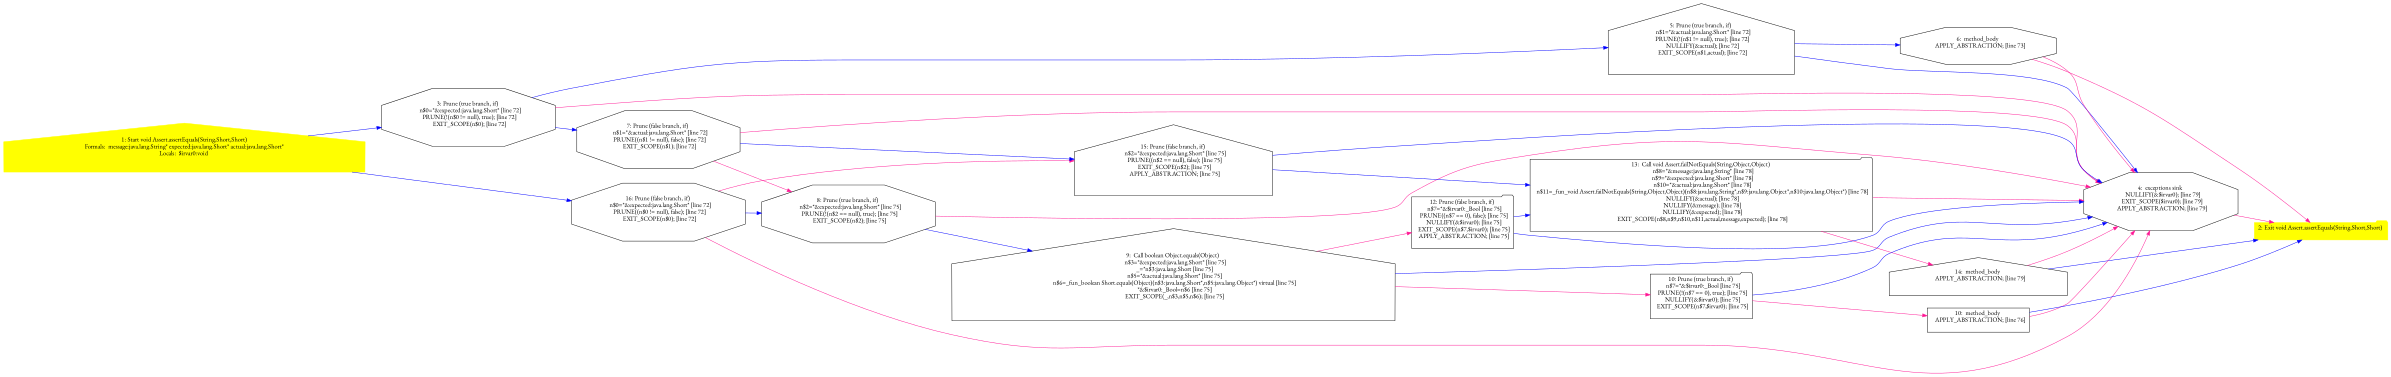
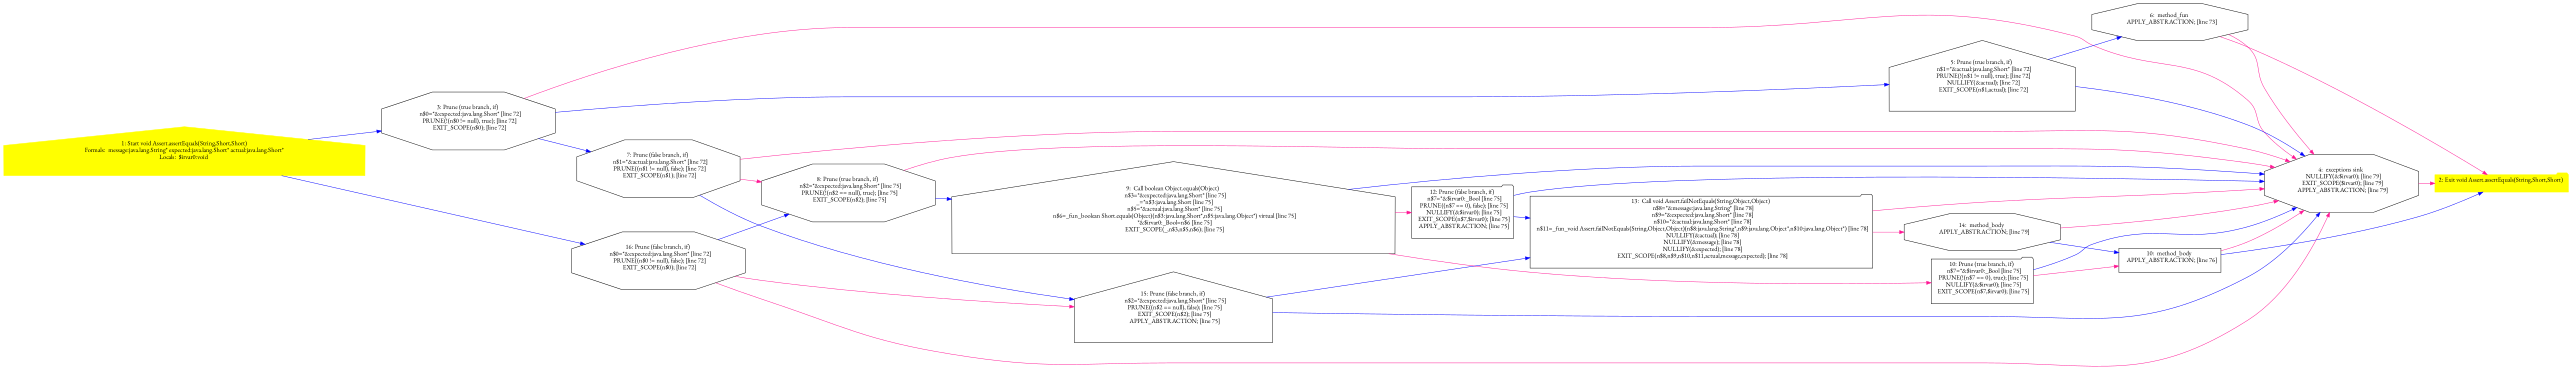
node "6:  method_body APPLY_ABSTRACTION; [line 73]": label "6:  method_body APPLY_ABSTRACTION; [line 73]" -> "6:  method_fun APPLY_ABSTRACTION; [line 73]"
edge "14:  method_body APPLY_ABSTRACTION; [line 79]" -> "2: Exit void Assert.assertEquals(String,Short,Short)": now "14:  method_body APPLY_ABSTRACTION; [line 79]" -> "10:  method_body APPLY_ABSTRACTION; [line 76]"
node "14:  method_body APPLY_ABSTRACTION; [line 79]": shape house -> octagon
